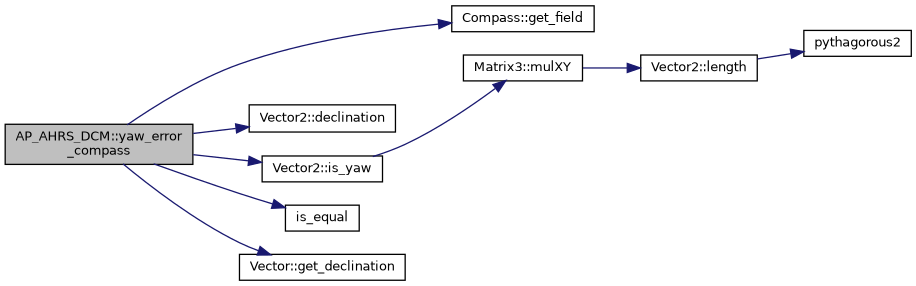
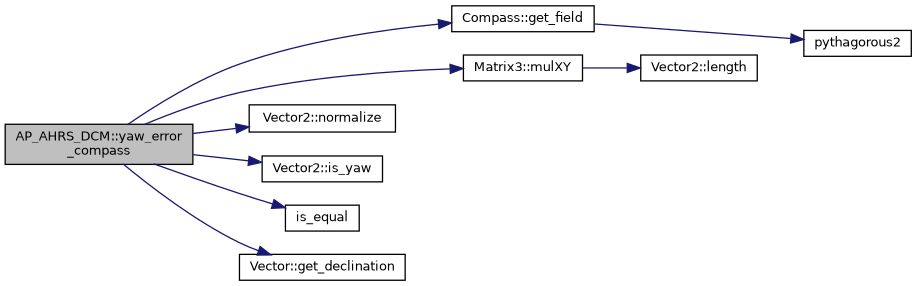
edge "Vector2::length" -> "pythagorous2": now "Compass::get_field" -> "pythagorous2"
node "Vector2::declination": label "Vector2::declination" -> "Vector2::normalize"
edge "Vector2::is_yaw" -> "Matrix3::mulXY": now "AP_AHRS_DCM::yaw_error _compass" -> "Matrix3::mulXY"
